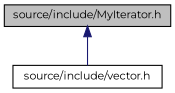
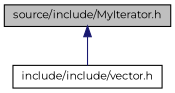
node "source/include/vector.h": label "source/include/vector.h" -> "include/include/vector.h"
